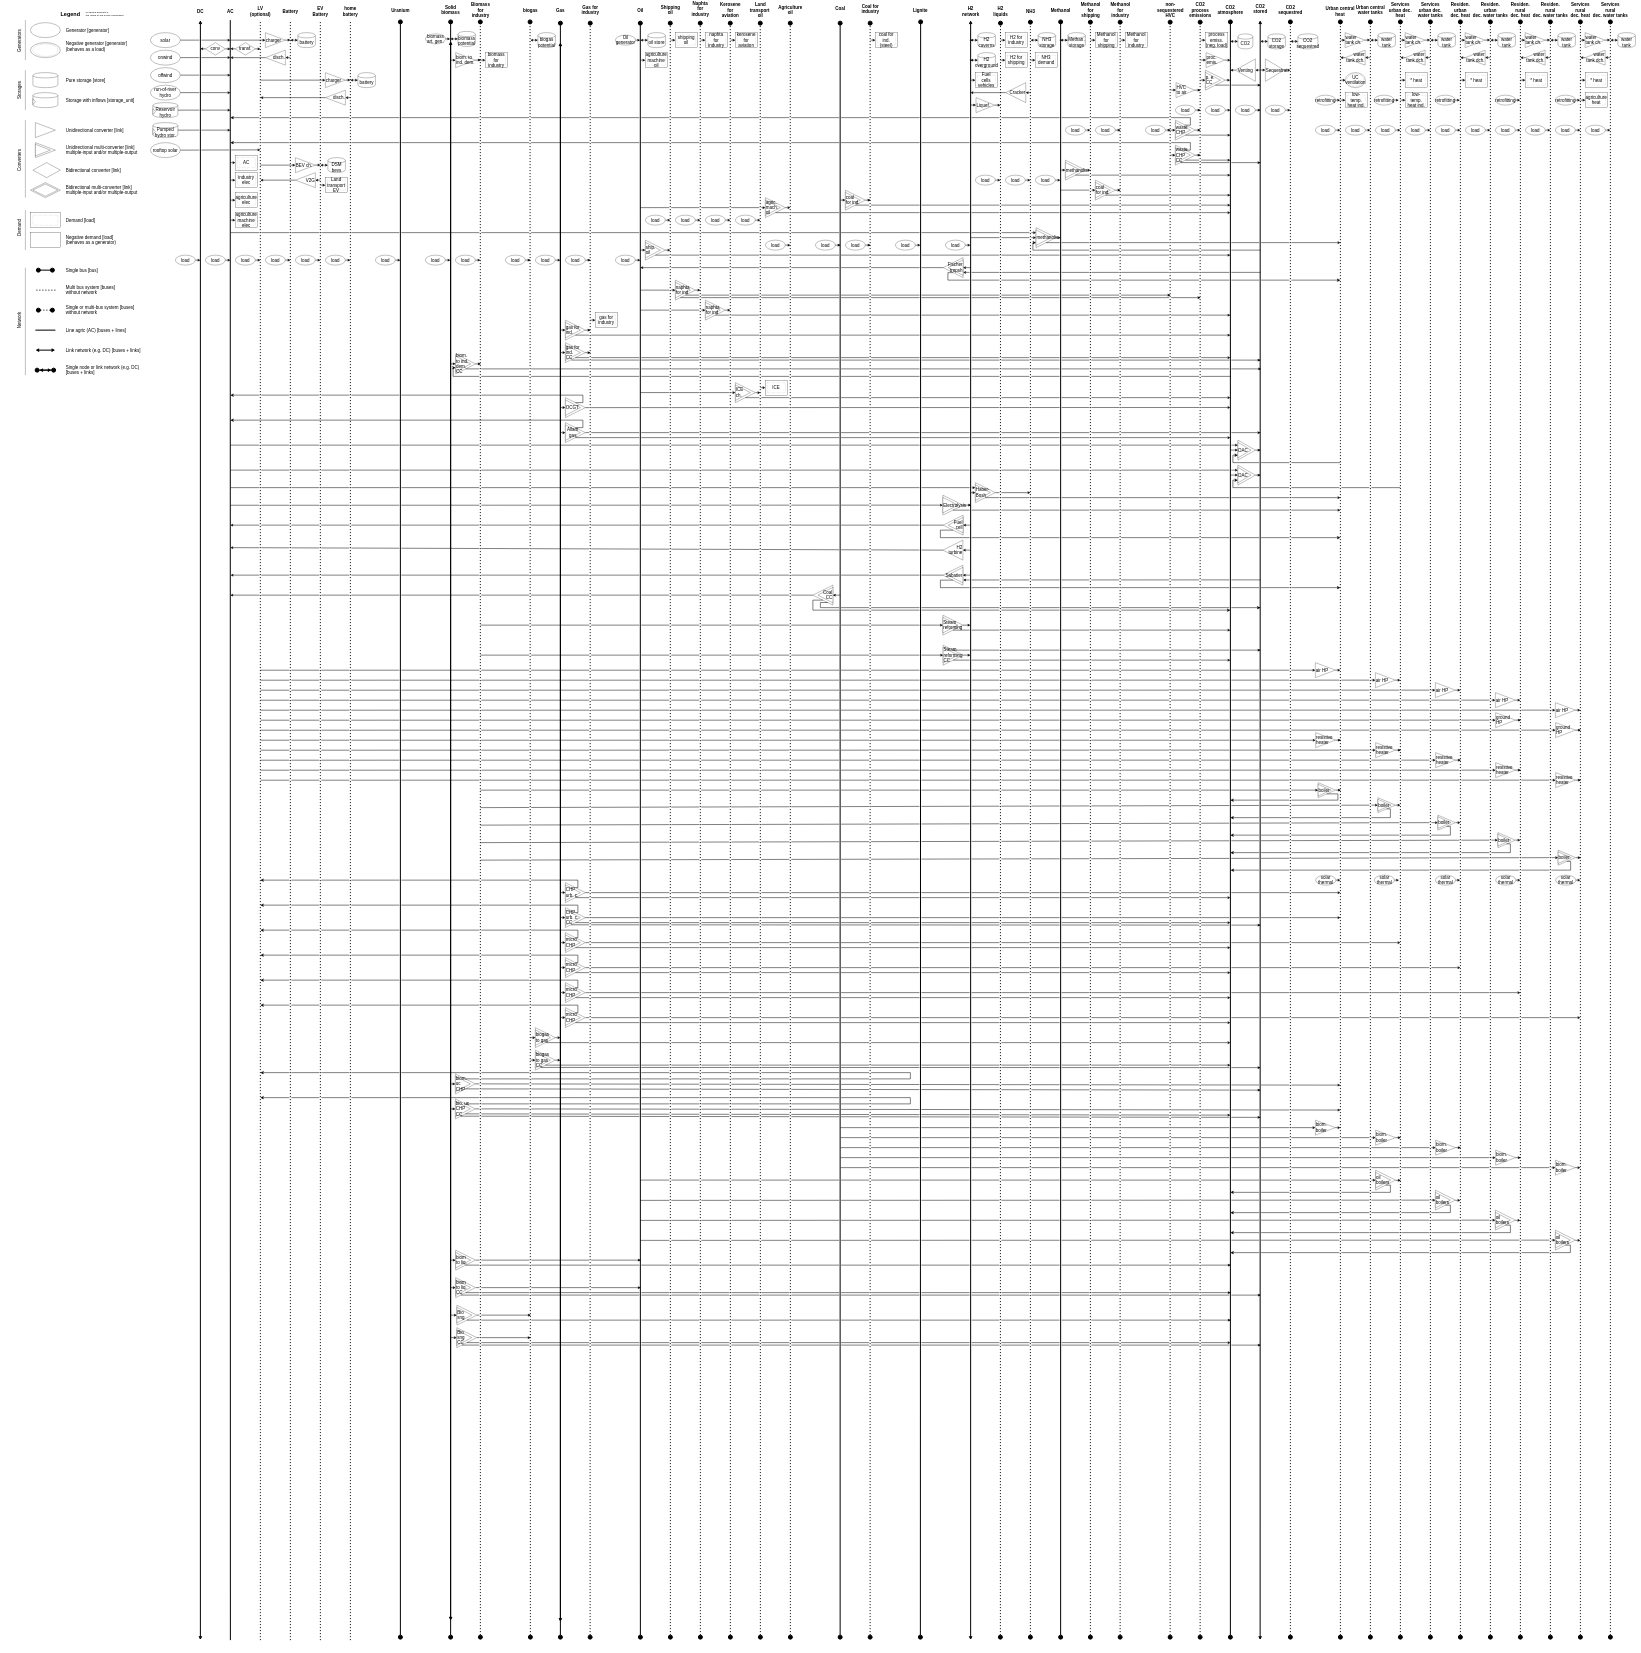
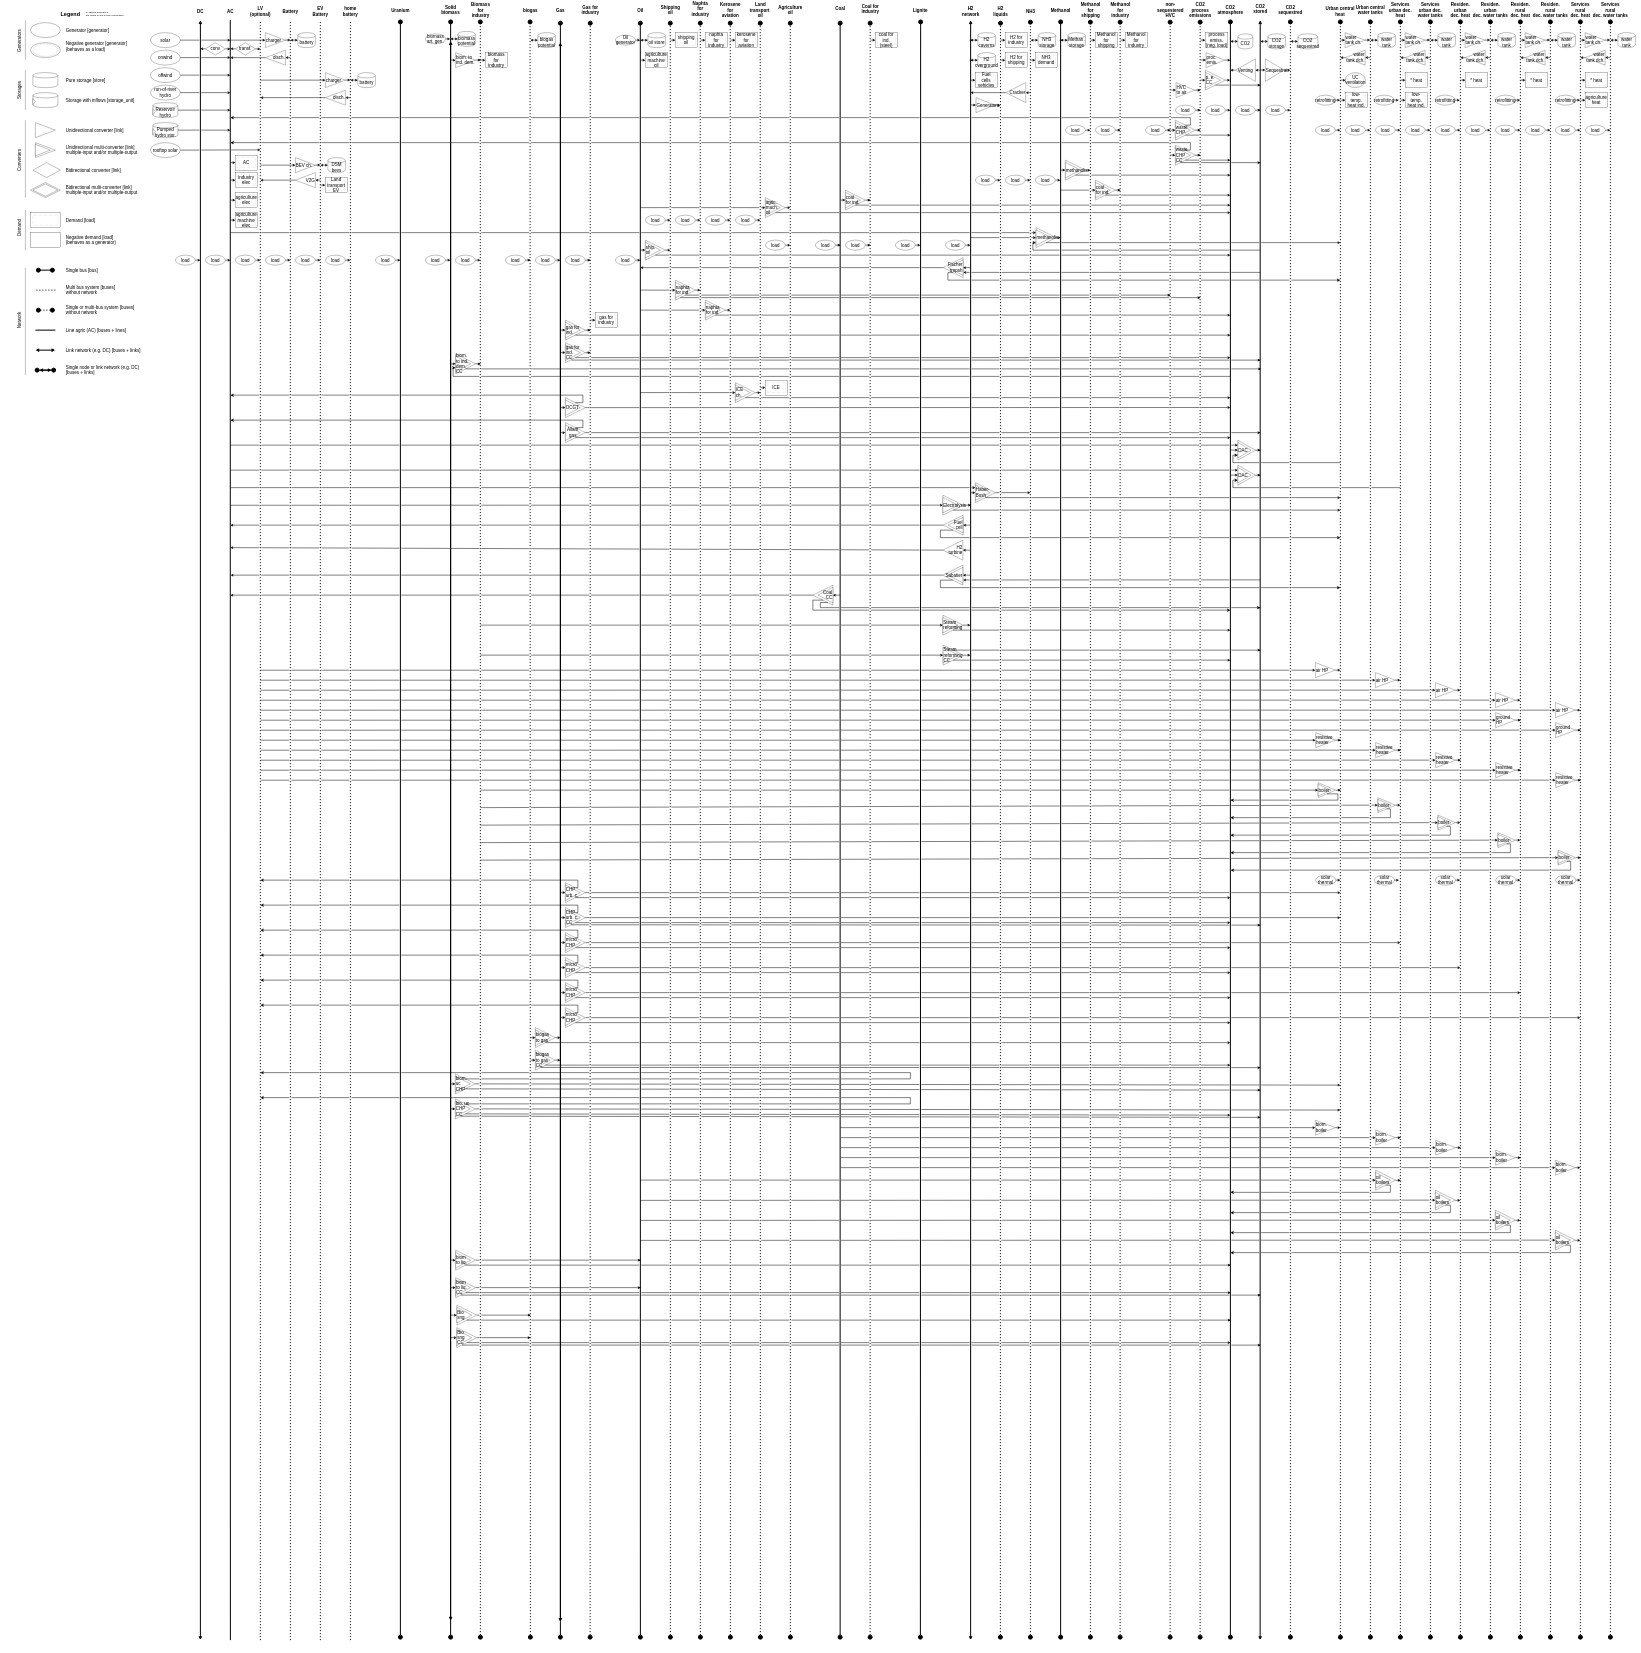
node "Liquef.": label "Liquef." -> "Generators."
